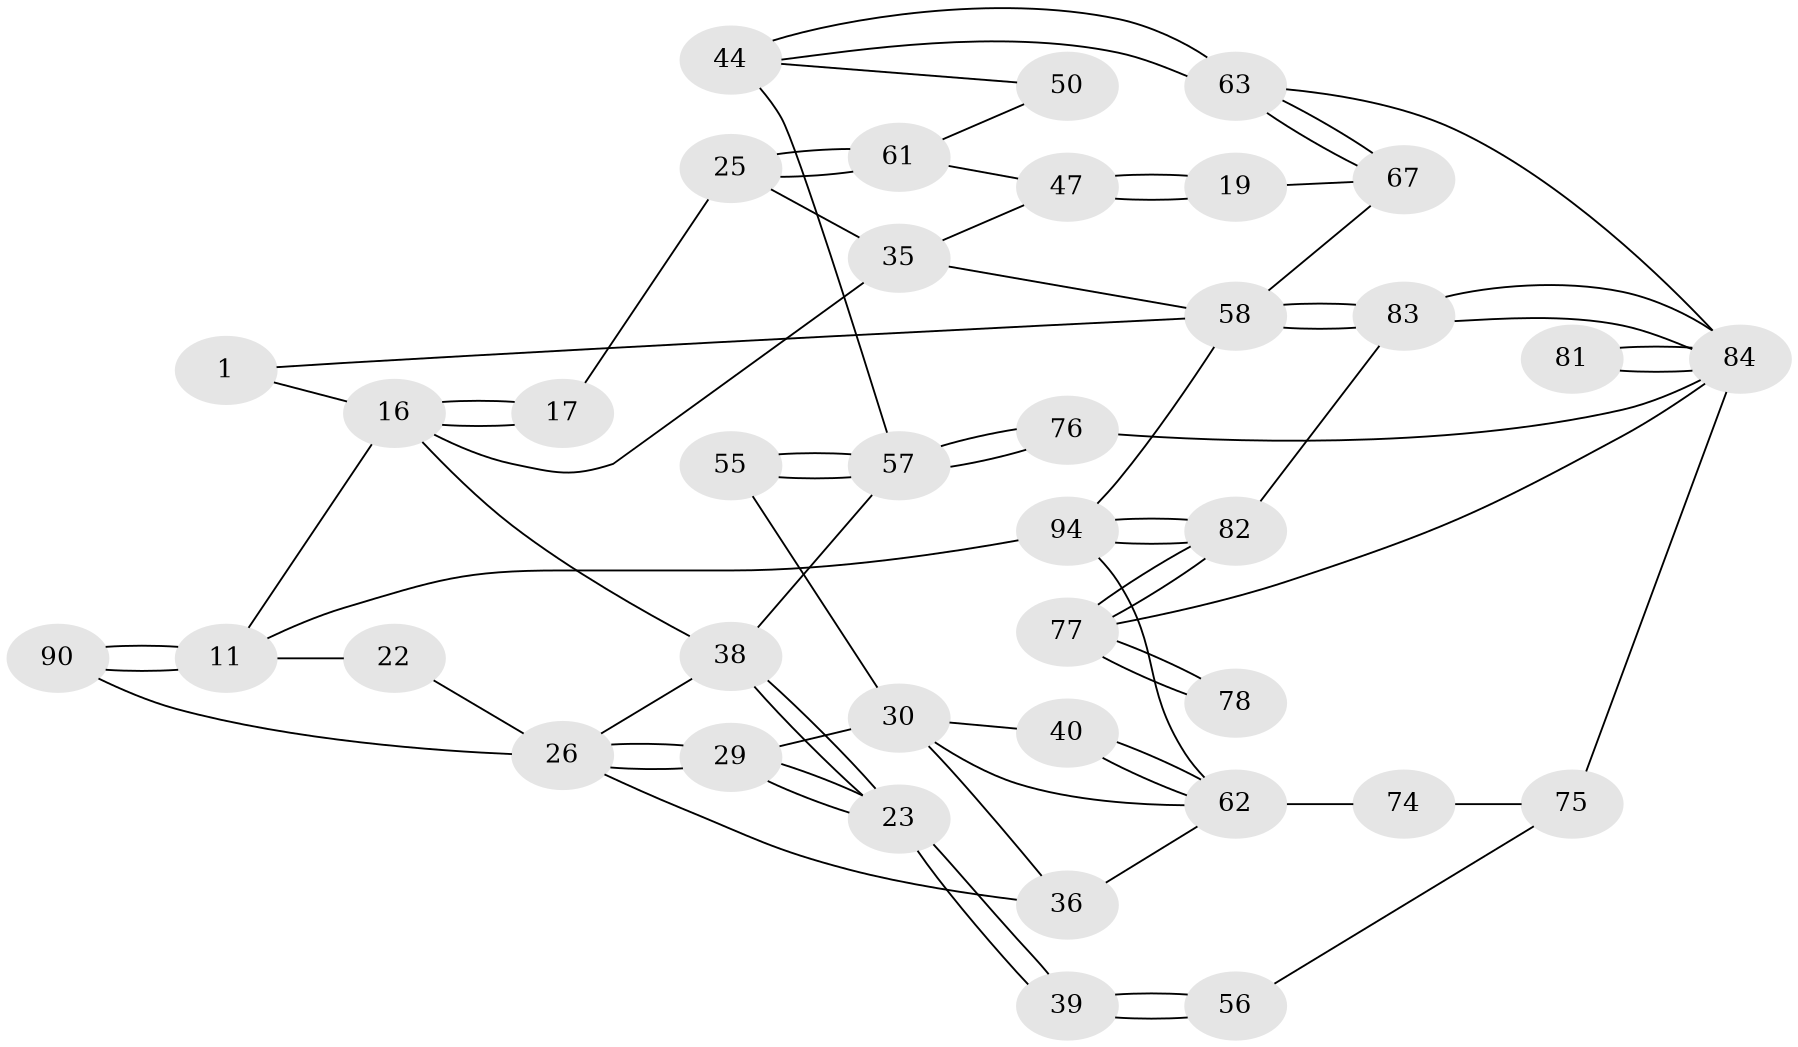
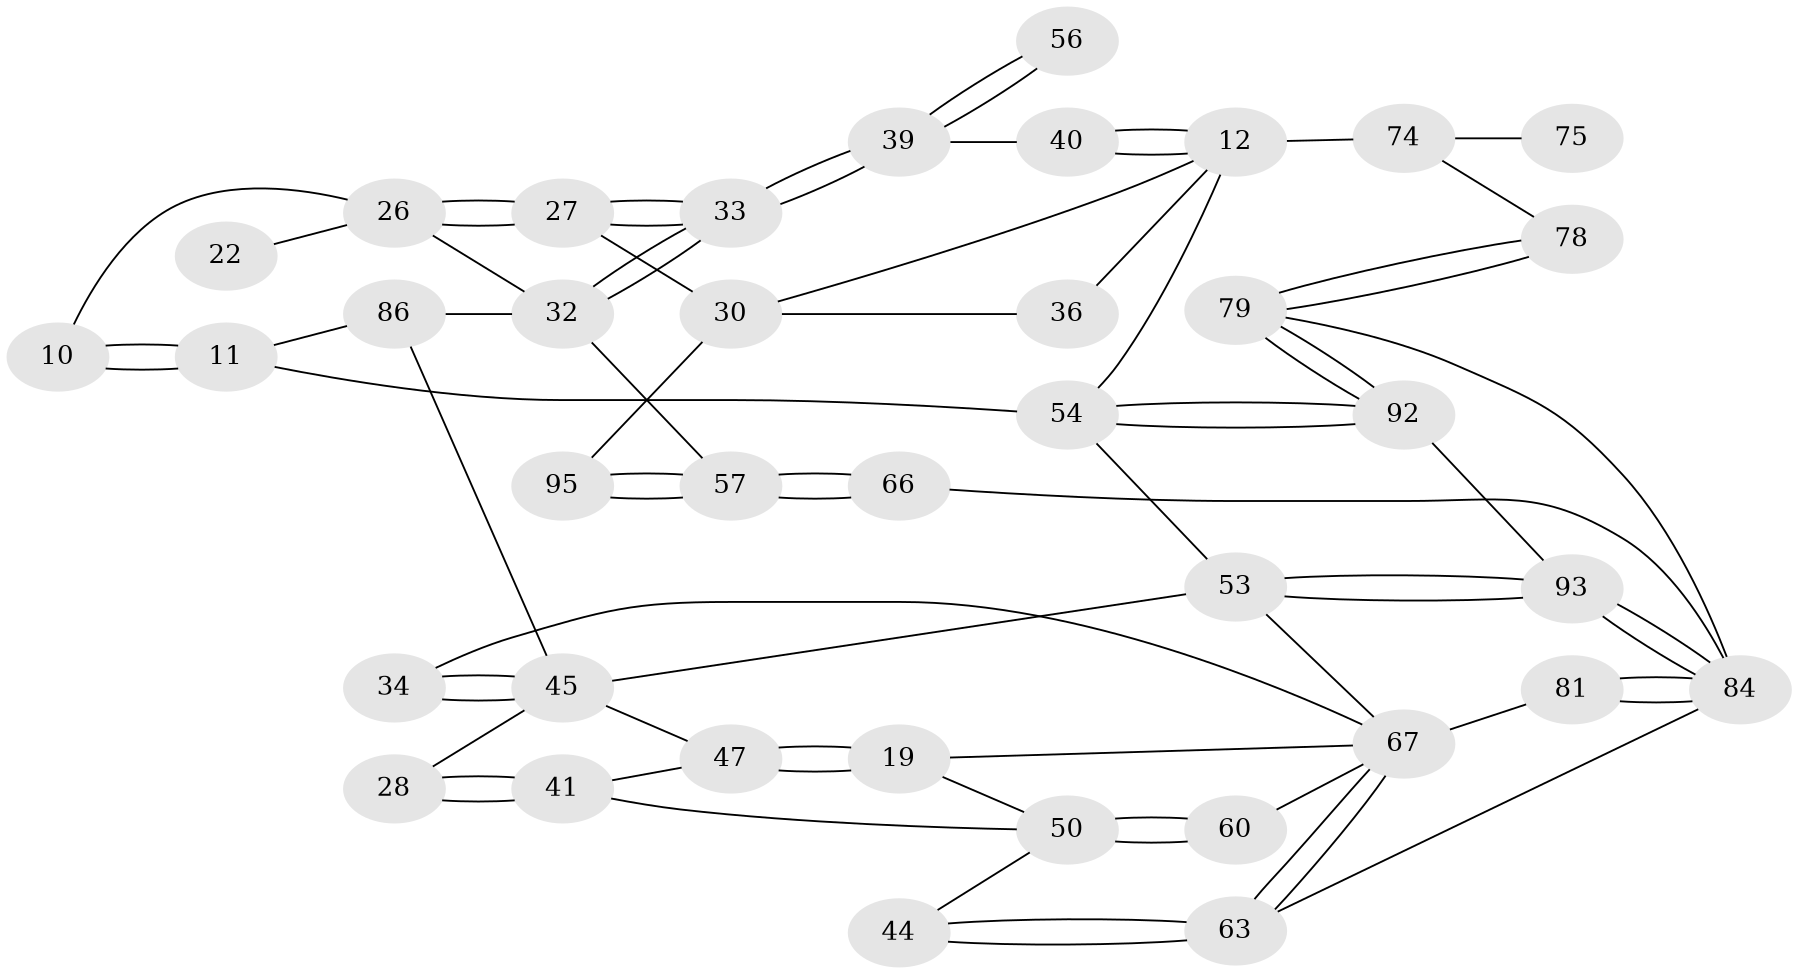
node "61": label "61" -> "41"
node "25": label "25" -> "28"
edge "74" -- "78": added
edge "44" -- "57": removed
node "35": label "35" -> "45"
node "58": label "58" -> "53"
node "83": label "83" -> "93"
node "1": removed
node "16": label "16" -> "86"
node "17": removed
node "76": label "76" -> "66"
node "55": label "55" -> "95"
node "94": label "94" -> "54"
node "82": label "82" -> "92"
edge "84" -- "75": removed
node "77": label "77" -> "79"
node "38": label "38" -> "32"
node "90": label "90" -> "10"
edge "11" -- "22": removed
node "34": added
edge "81" -- "67": added
edge "30" -- "40": now "39" -- "40"
node "29": label "29" -> "27"
edge "19" -- "50": added
node "62": label "62" -> "12"
node "23": label "23" -> "33"
node "60": added
edge "26" -- "36": removed
edge "75" -- "56": removed
